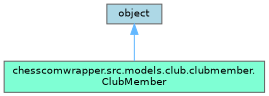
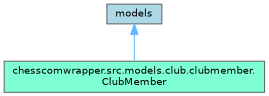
node "object": label "object" -> "models"
